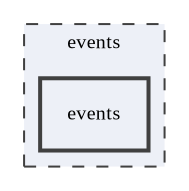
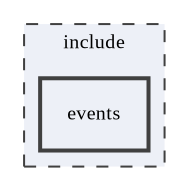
cluster "events": label "events" -> "include"
